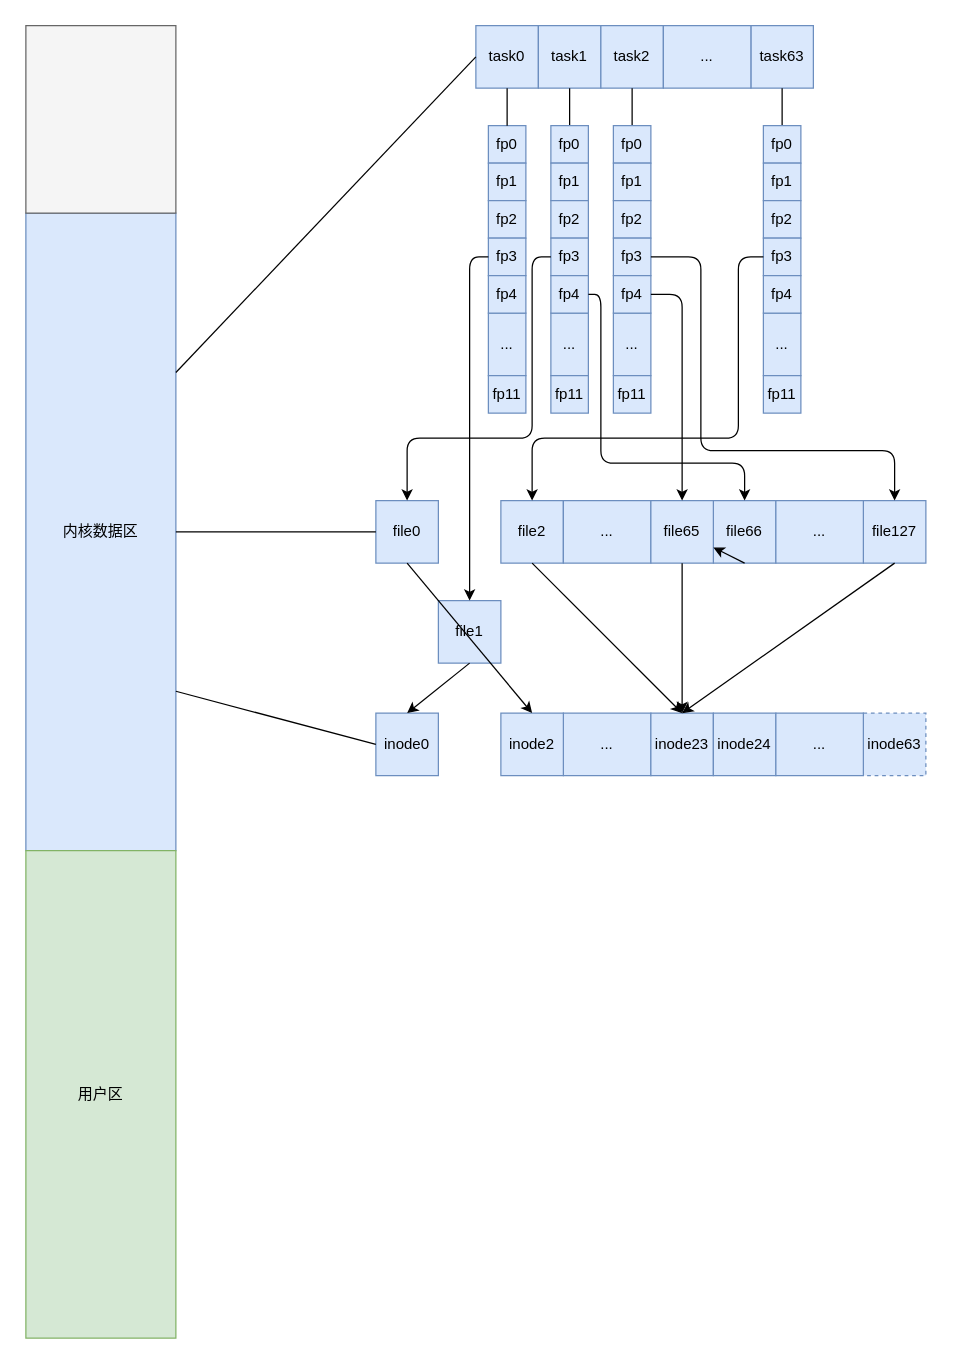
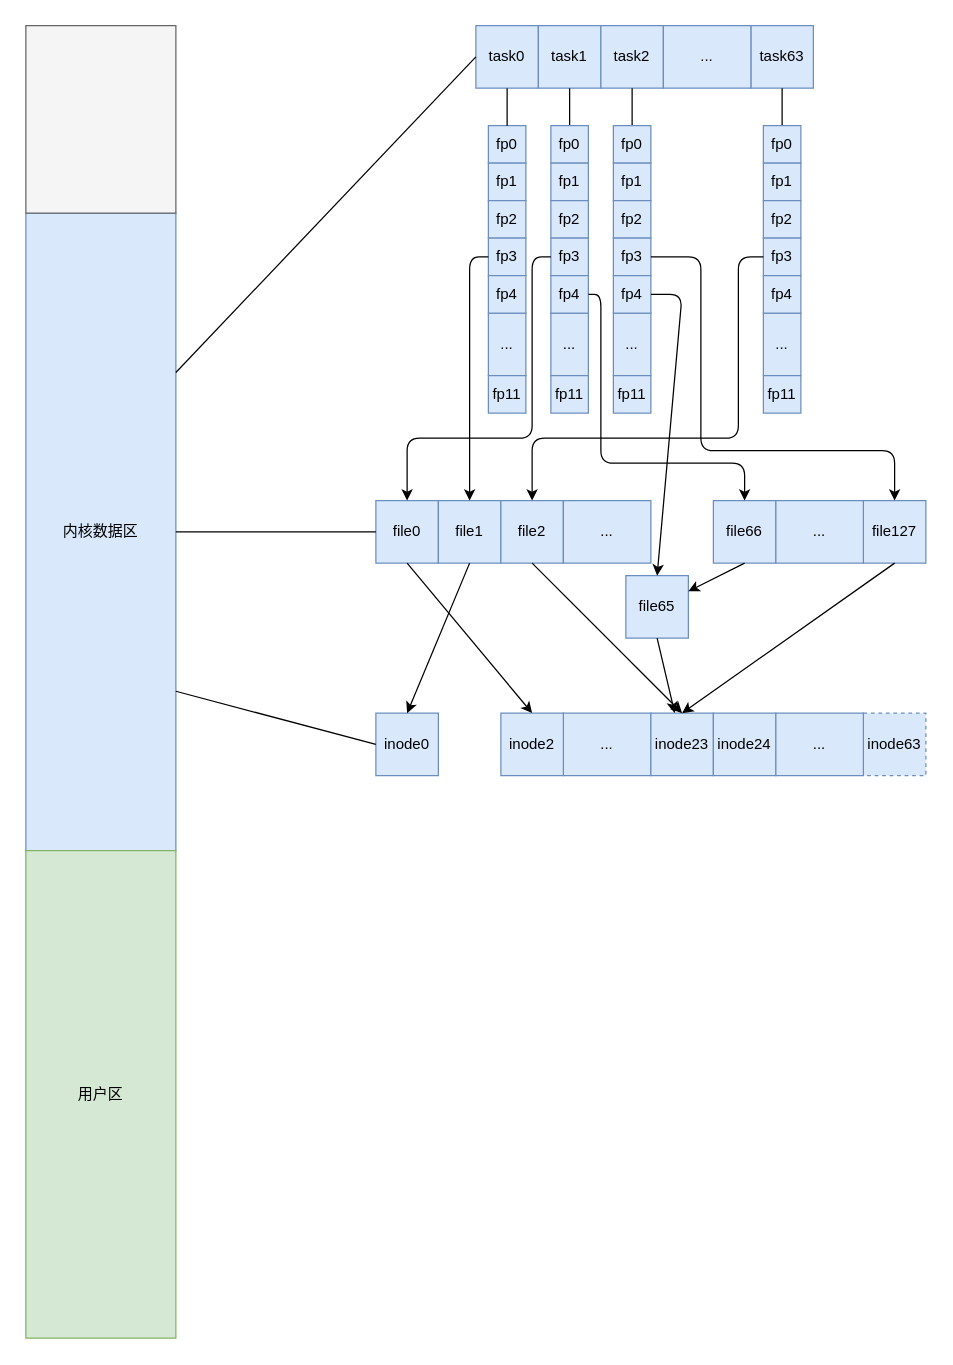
node "file65": moved (682, 532) -> (657, 607)
node "file1": moved (469, 632) -> (469, 532)
